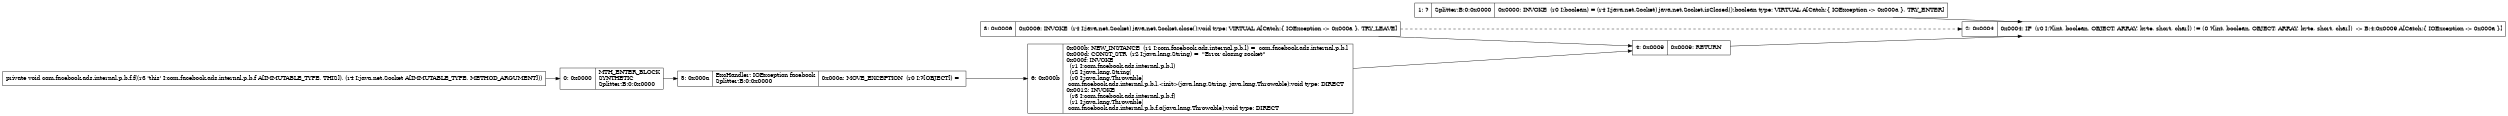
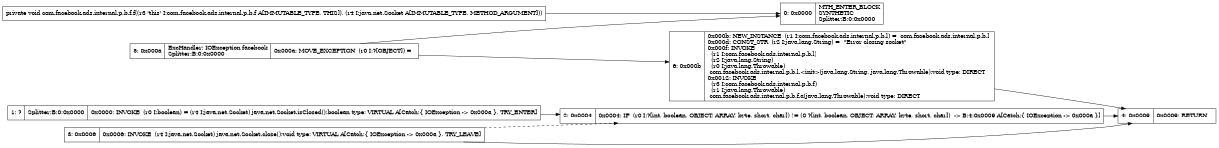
edge "4: 0x0009" -> "2: 0x0004": reversed
edge "0: 0x0000" -> "5: 0x000a": reversed
